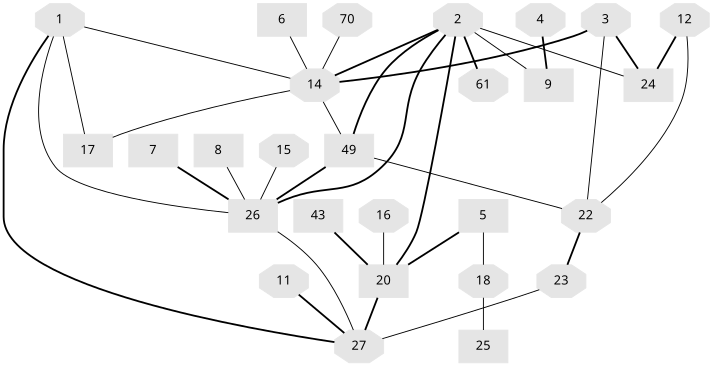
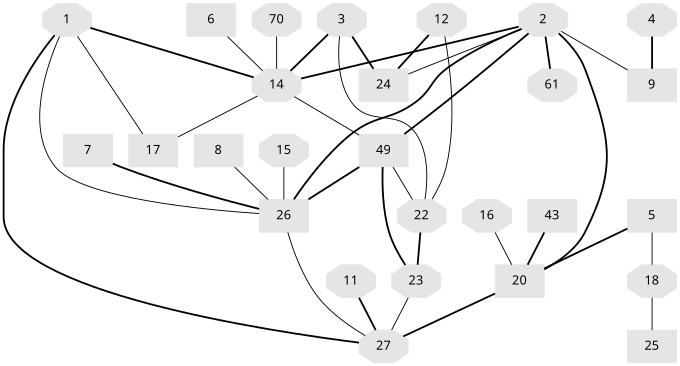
edge "1" -- "14": style solid -> bold
edge "49" -- "23": added
